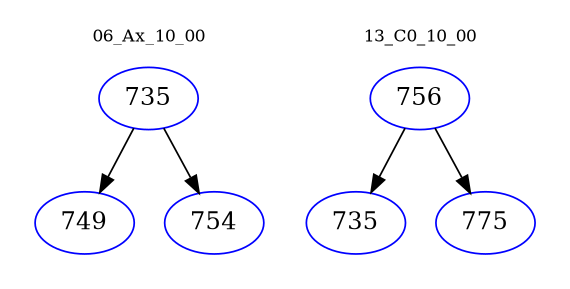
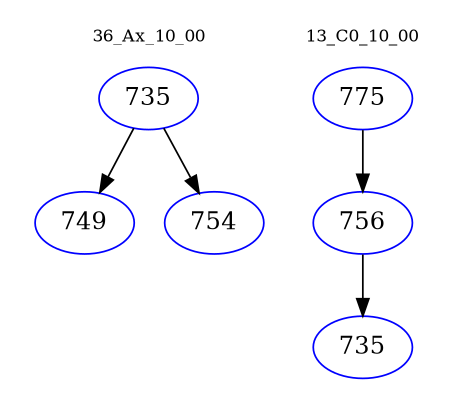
cluster "06_Ax_10_00": label "06_Ax_10_00" -> "36_Ax_10_00"
edge "756" -> "775": reversed
